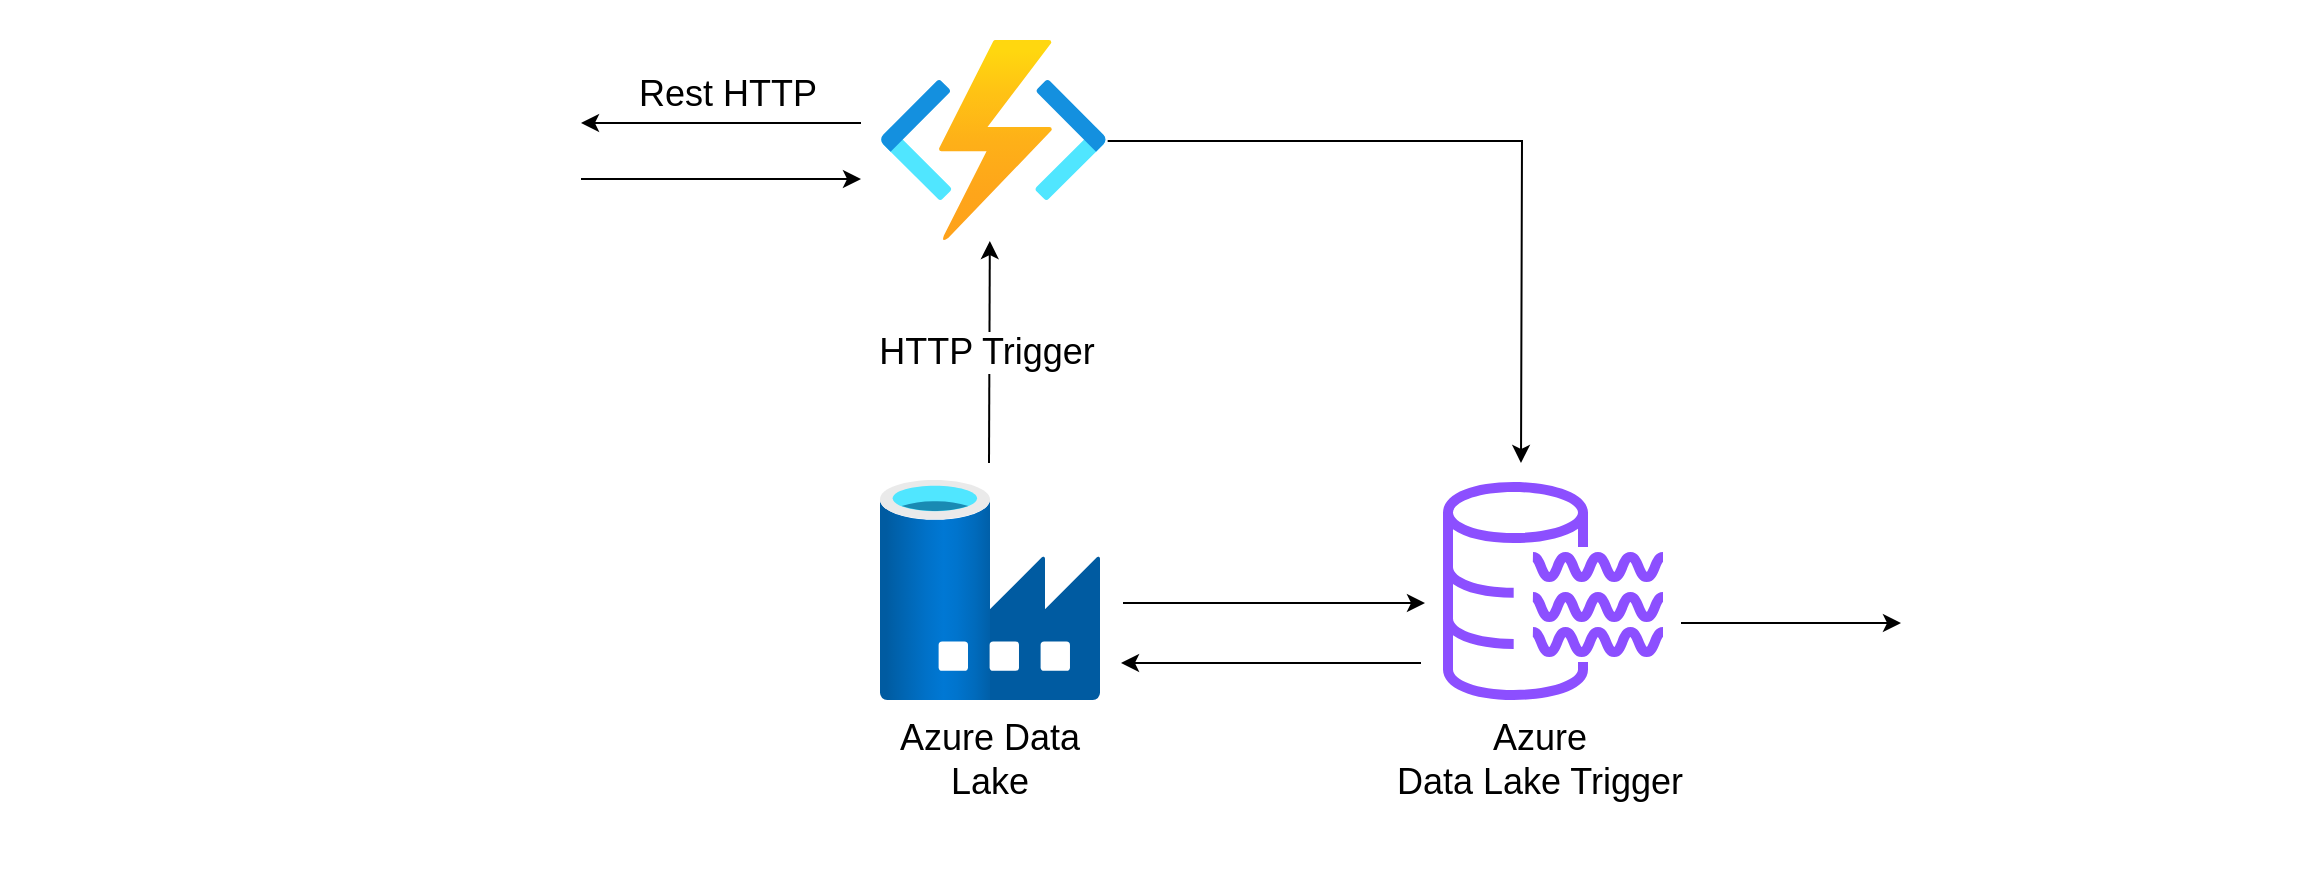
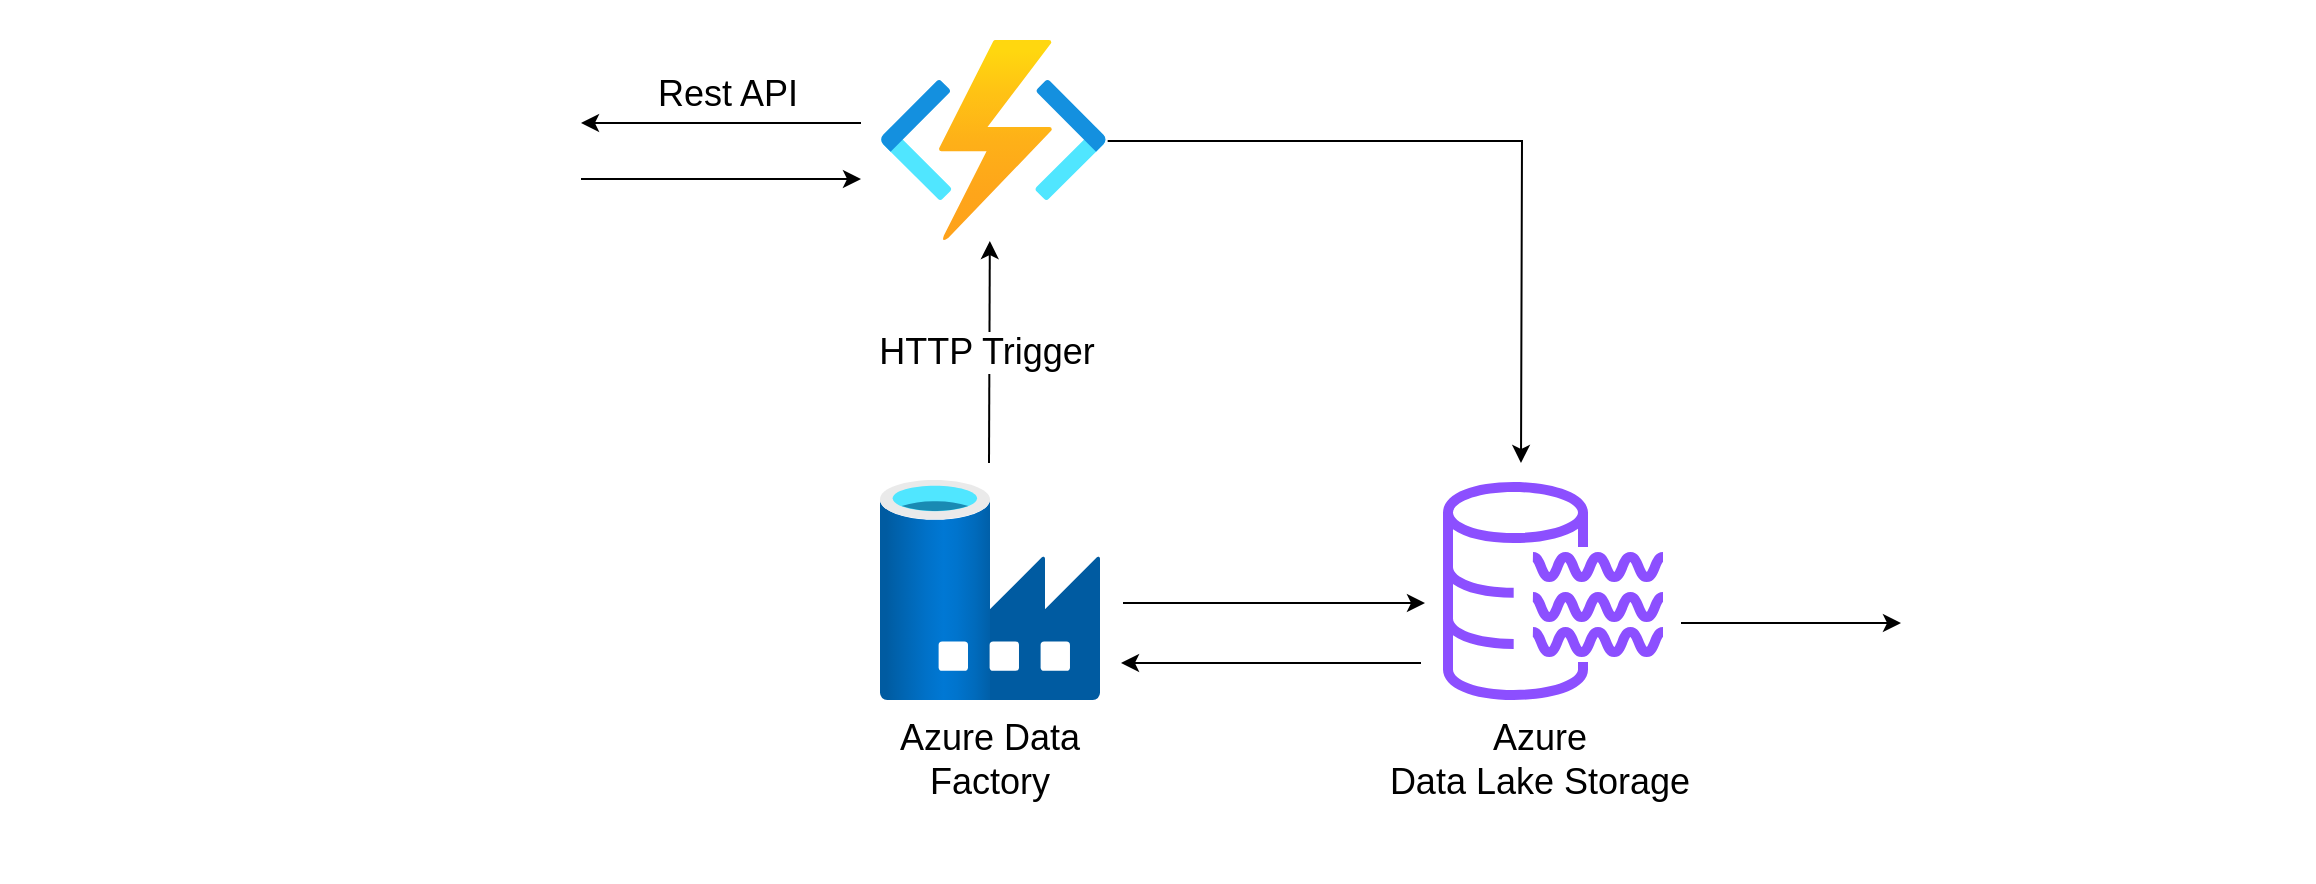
node "Rest HTTP": label "Rest HTTP" -> "Rest API"
node "Azure Data Lake": label "Azure Data Lake" -> "Azure Data Factory"
node "Azure Data Lake Trigger": label "Azure Data Lake Trigger" -> "Azure Data Lake Storage"
